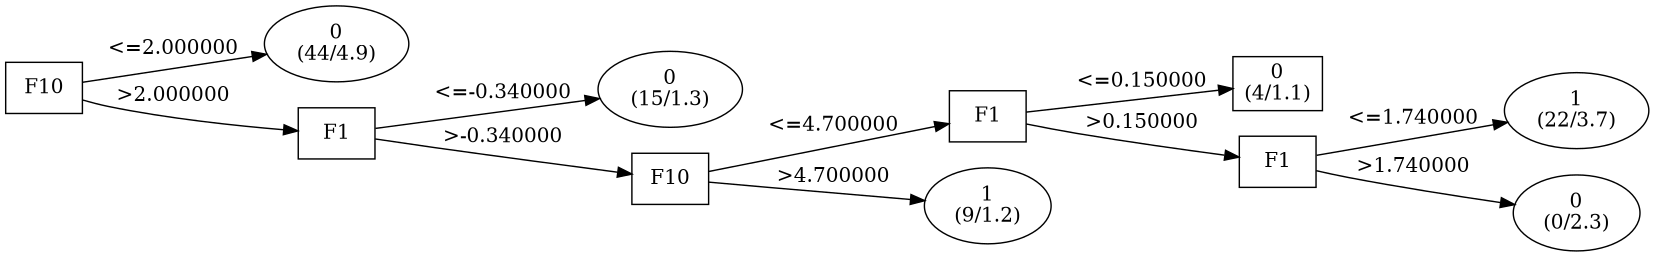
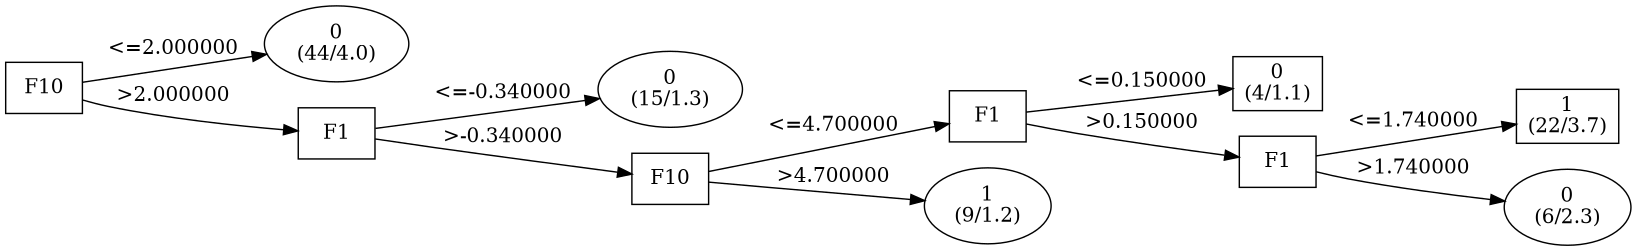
node "0 (44/4.9)": label "0 (44/4.9)" -> "0 (44/4.0)"
node "1 (22/3.7)": shape ellipse -> box
node "0 (0/2.3)": label "0 (0/2.3)" -> "0 (6/2.3)"
